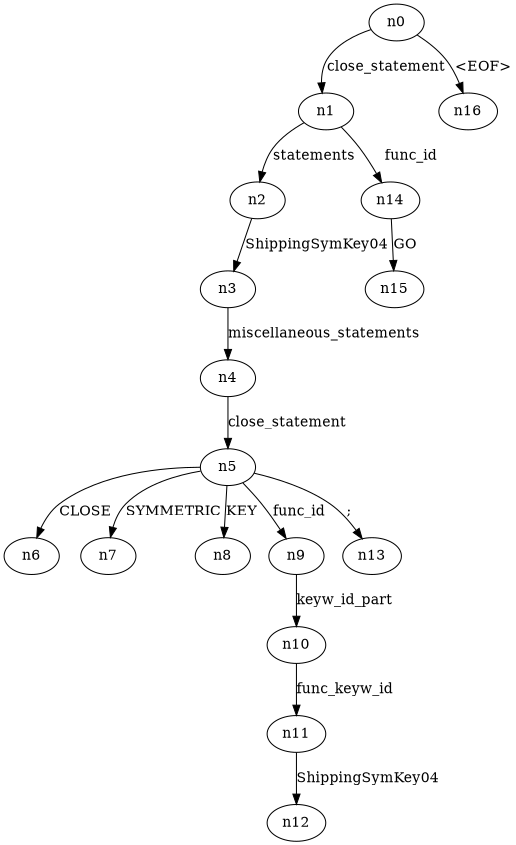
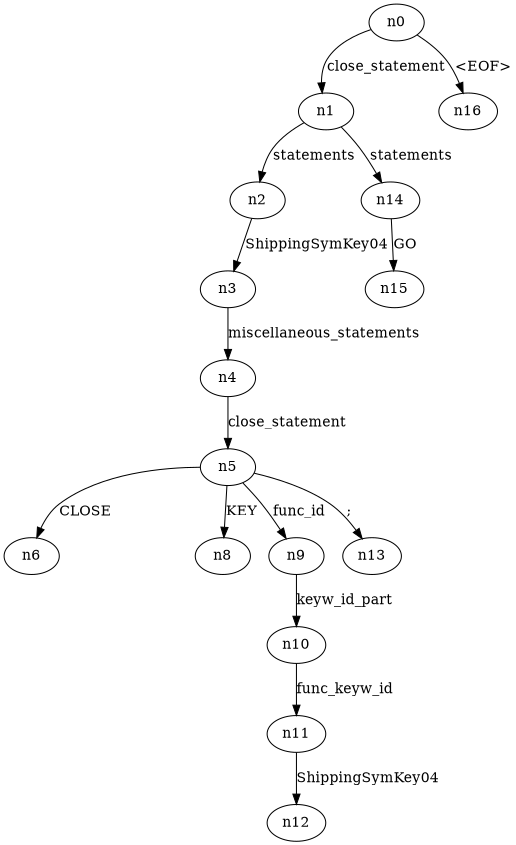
edge "n1" -> "n14": label "func_id" -> "statements"
node "n7": removed
